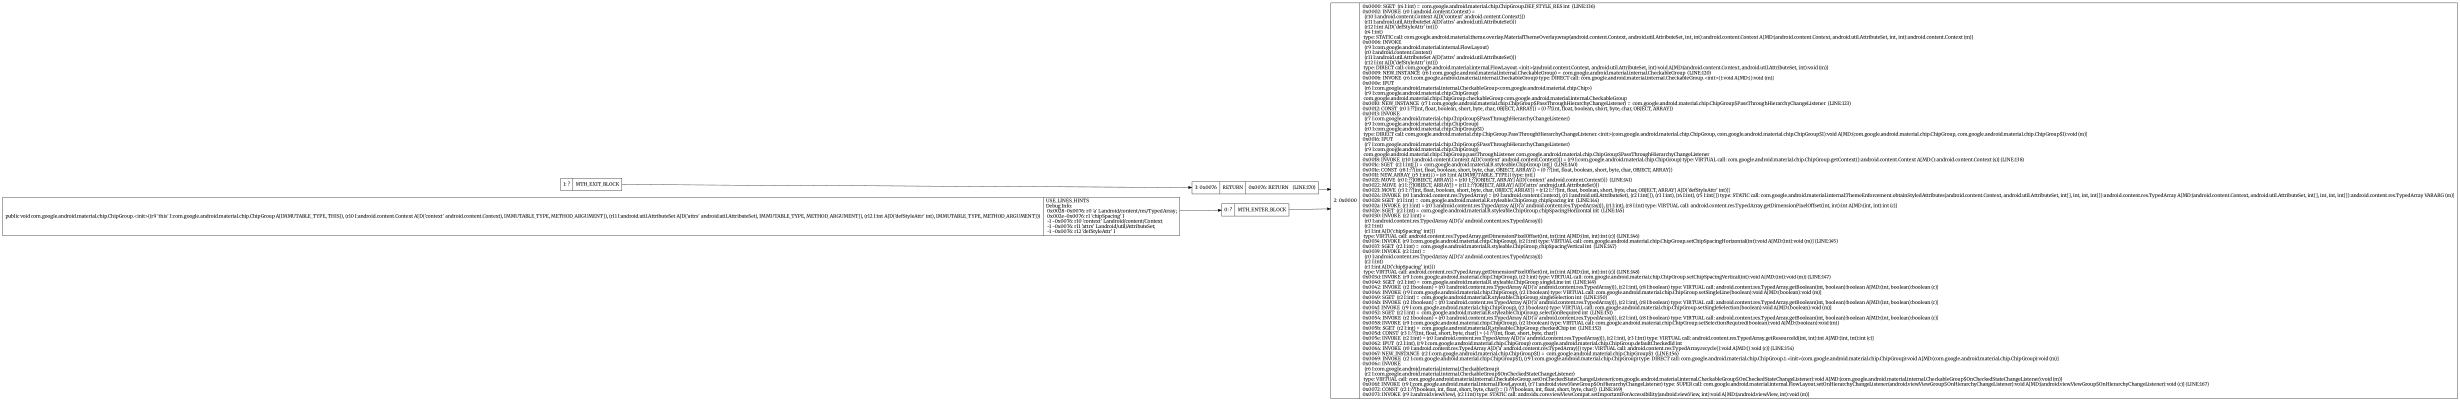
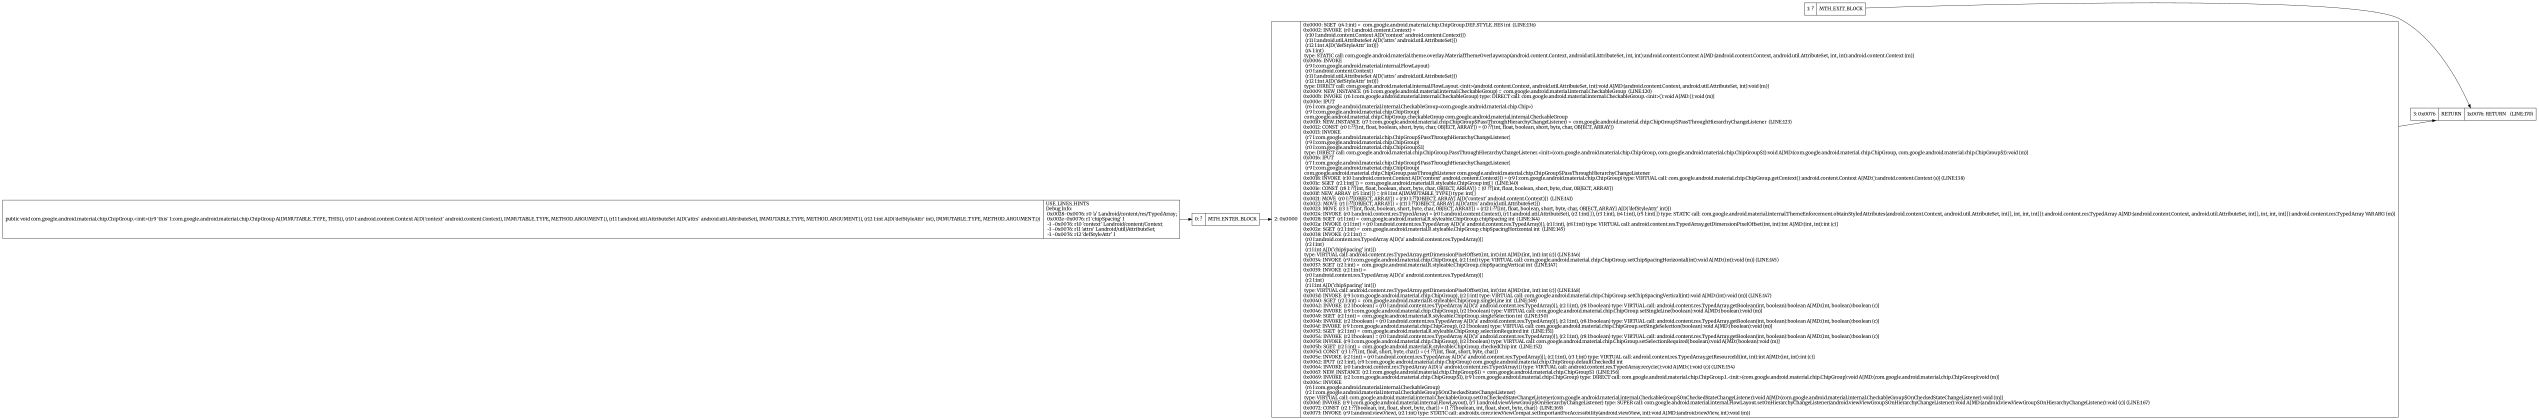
node "3: 0x0076": text "0x0076: RETURN    (LINE:170)" -> "1x0076: RETURN    (LINE:170)"
edge "3: 0x0076" -> "2: 0x0000": reversed
node "2: 0x0000": text "0x0030: INVOKE  (r2 I:int) =" -> "0x0038: INVOKE  (r2 I:int) ="
